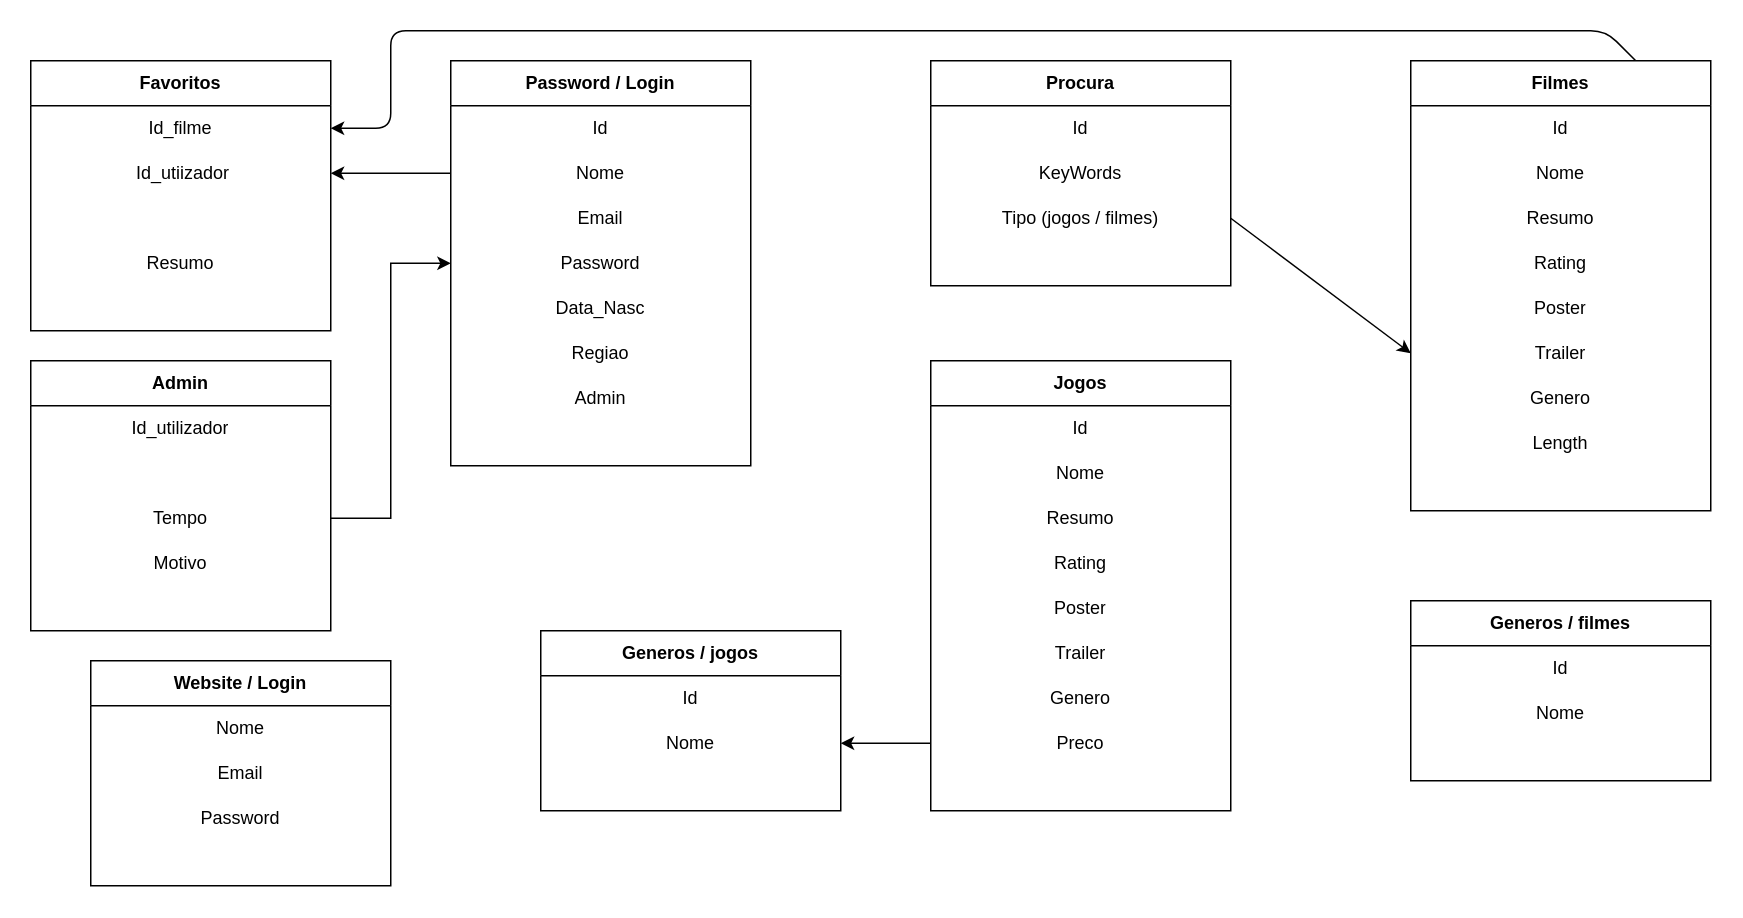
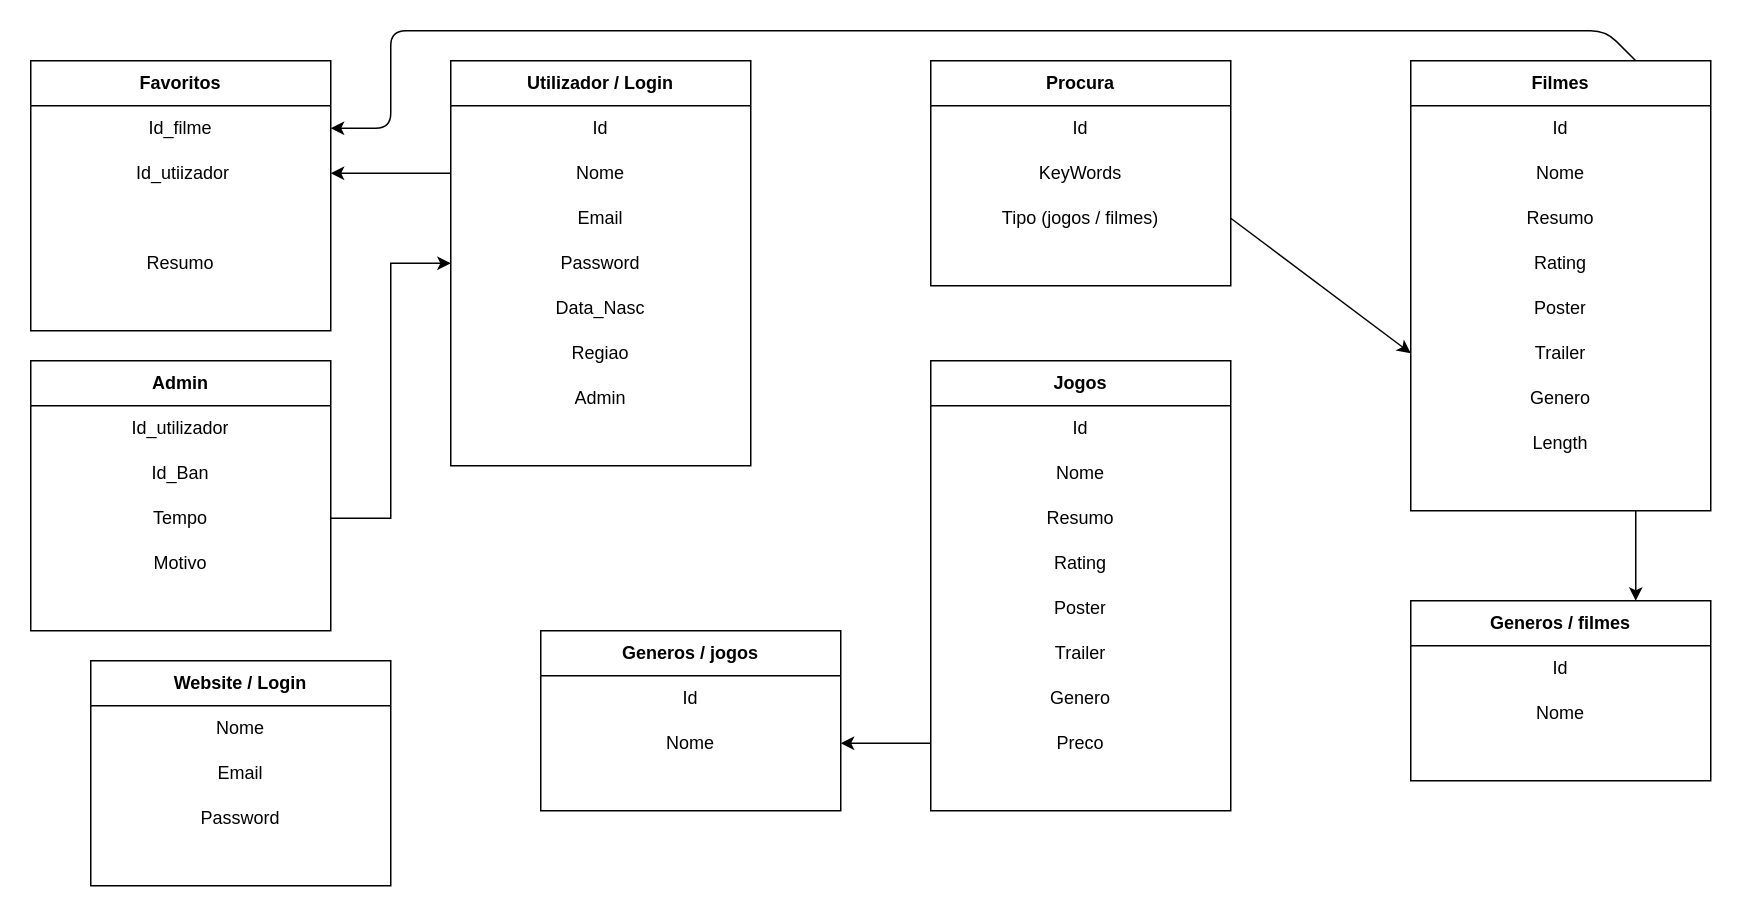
node "Password / Login": label "Password / Login" -> "Utilizador / Login"
node "Id_Ban": added
edge "Filmes" -> "Generos / filmes": added
